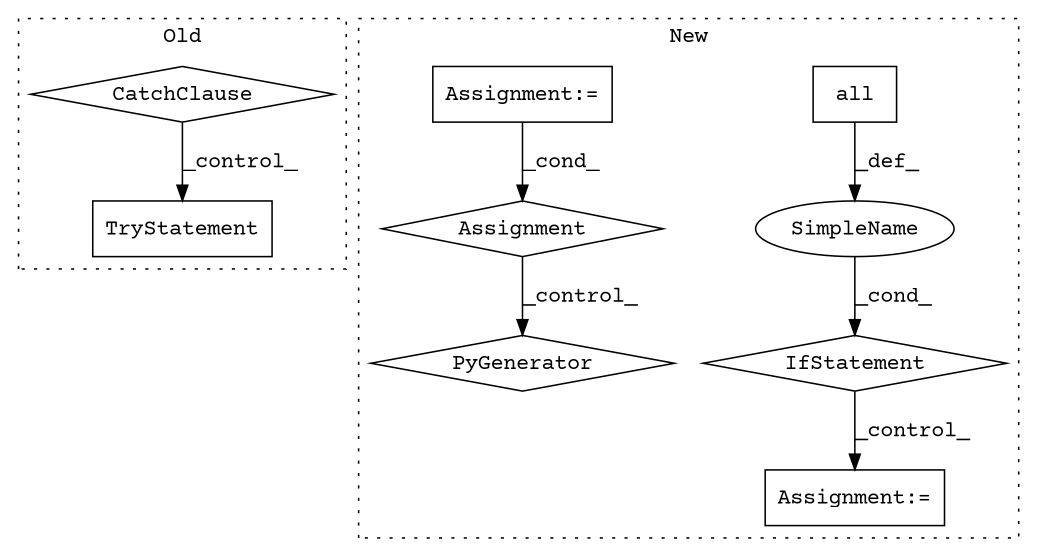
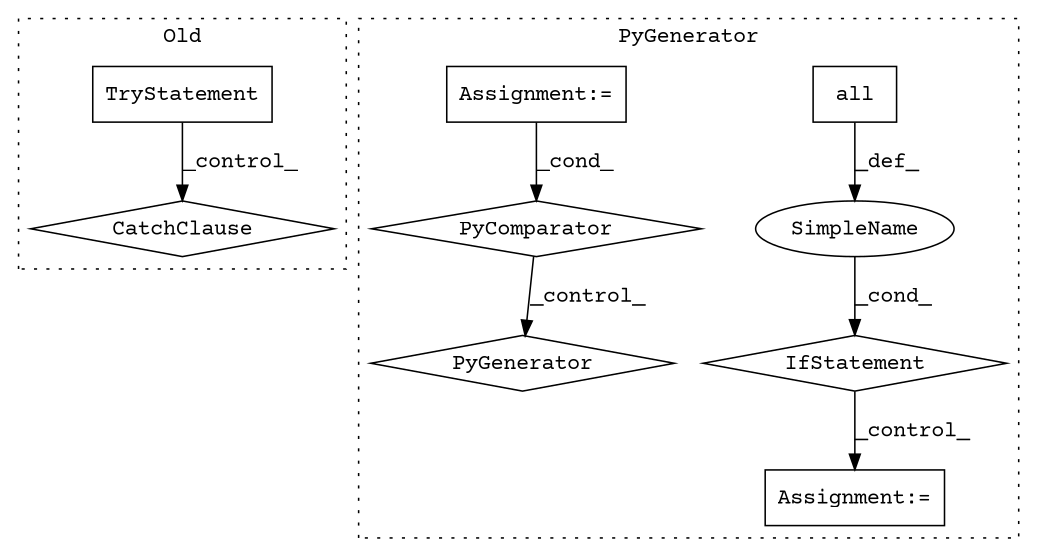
cluster "New": label "New" -> "PyGenerator"
edge "CatchClause" -> "TryStatement": reversed
node "Assignment": label "Assignment" -> "PyComparator"
